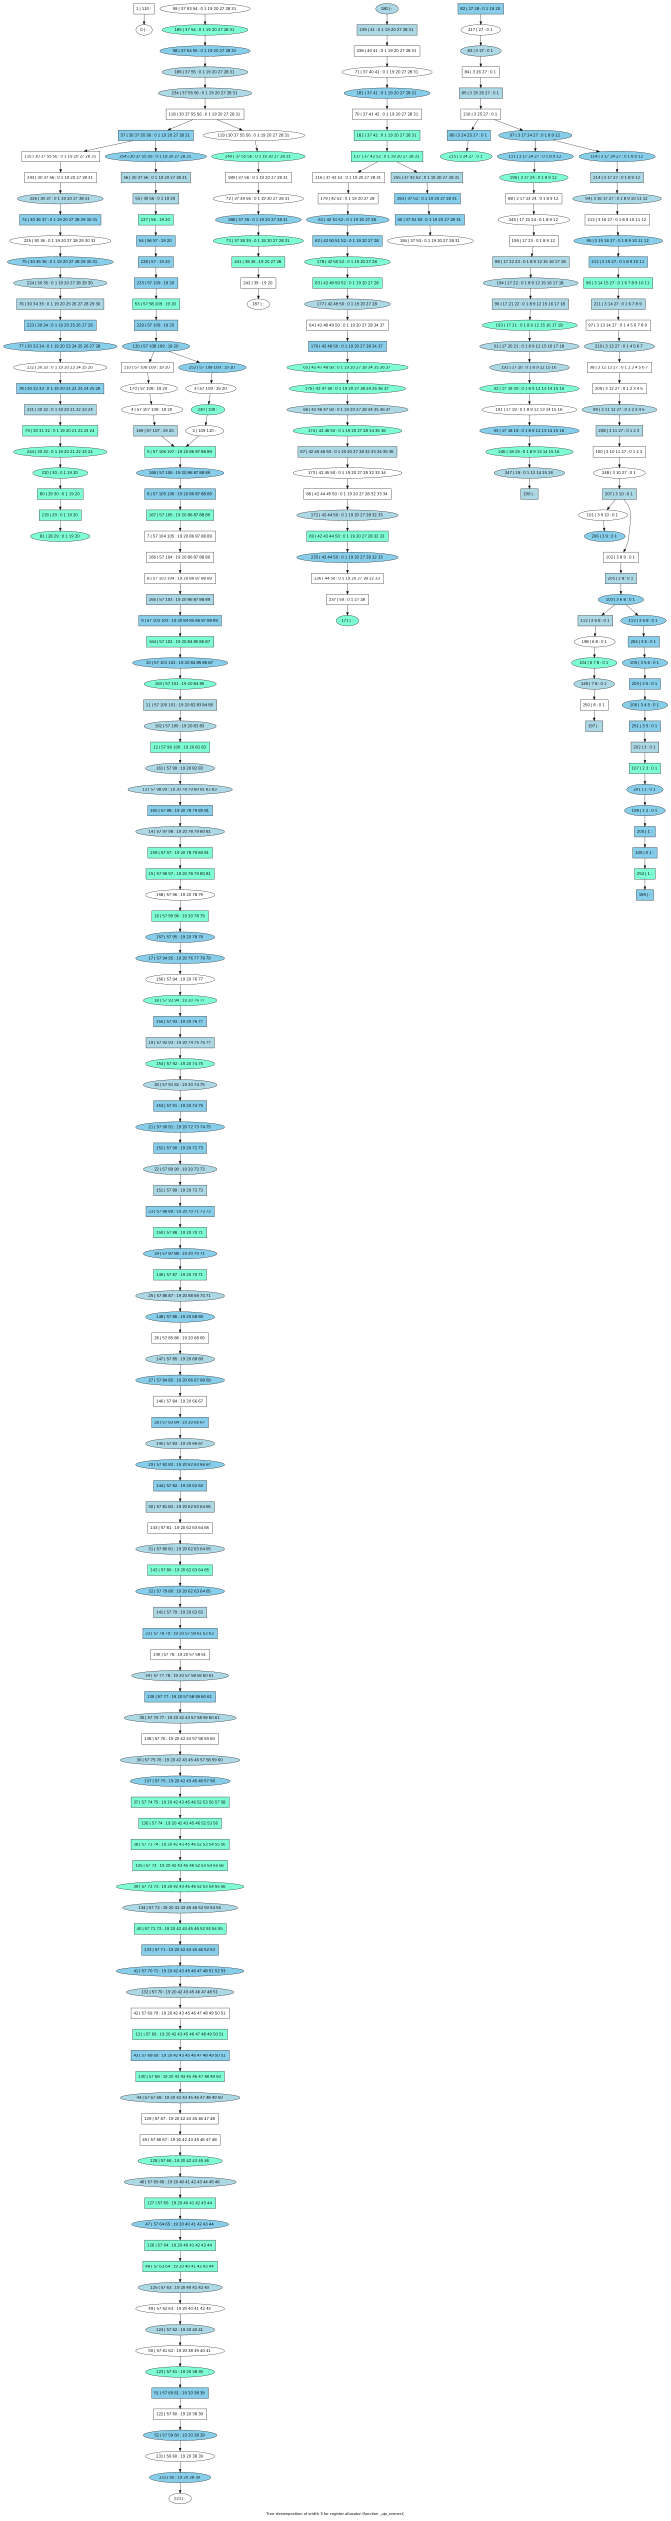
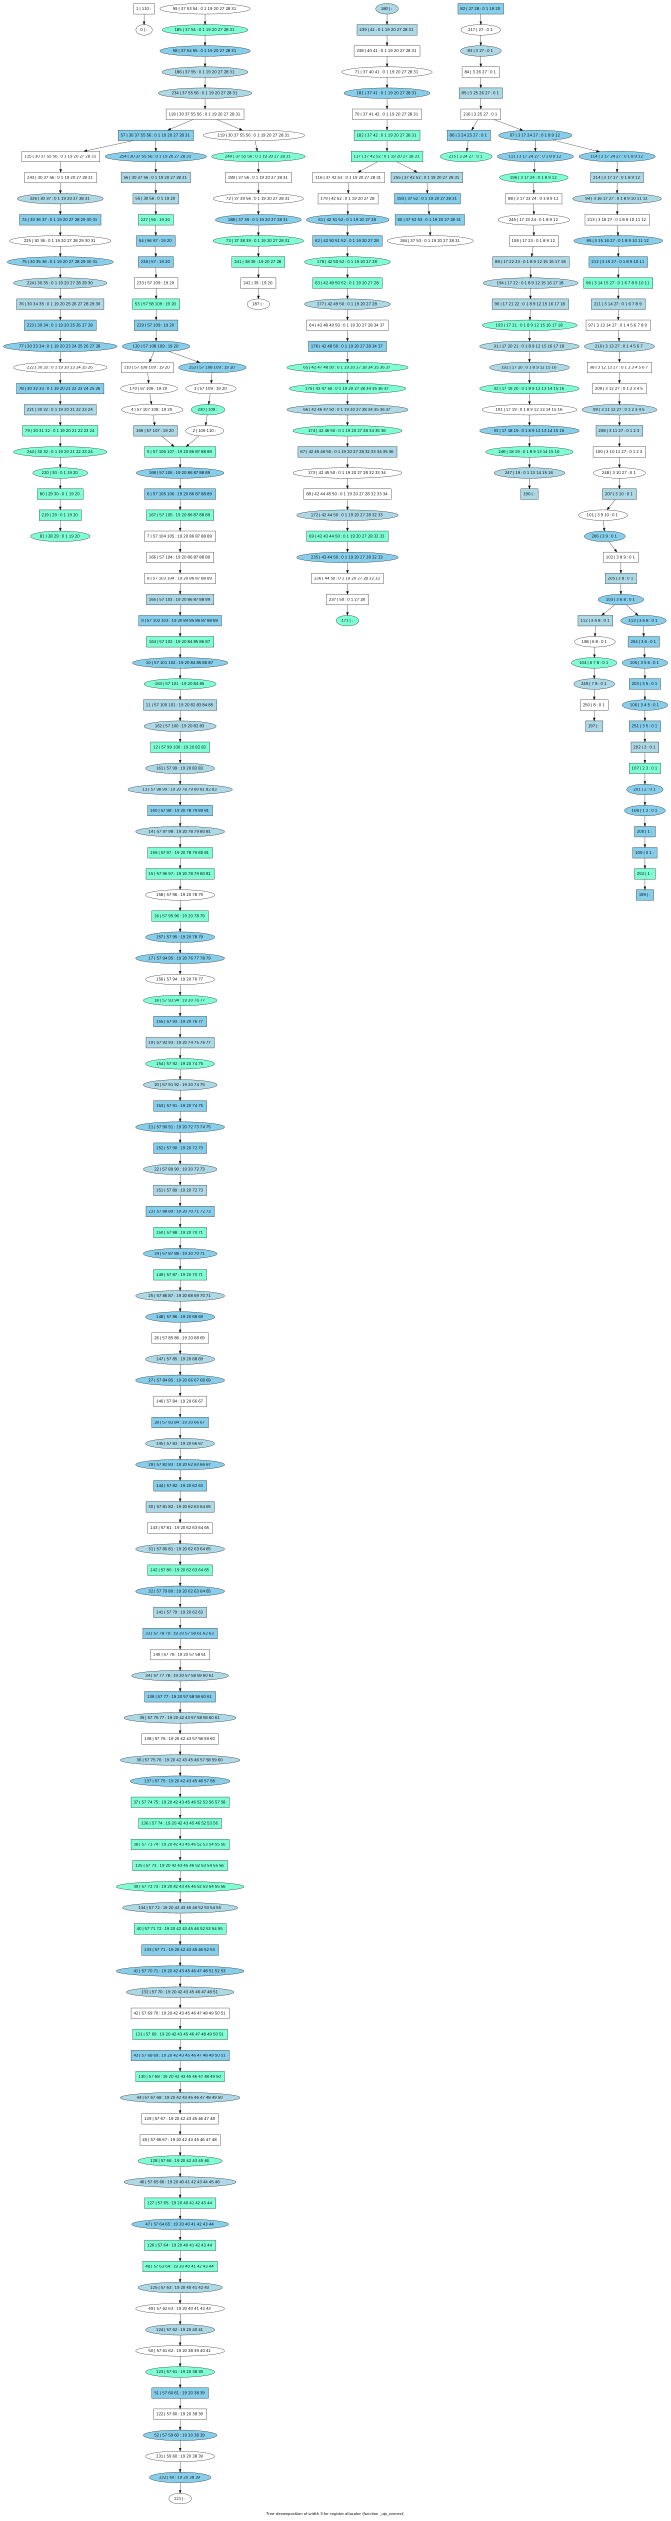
node "233 | 57 109 : 19 20": fillcolor skyblue -> white
edge "207 | 3 10 : 0 1" -> "102 | 3 8 9 : 0 1": now "206 | 3 9 : 0 1" -> "102 | 3 8 9 : 0 1"
